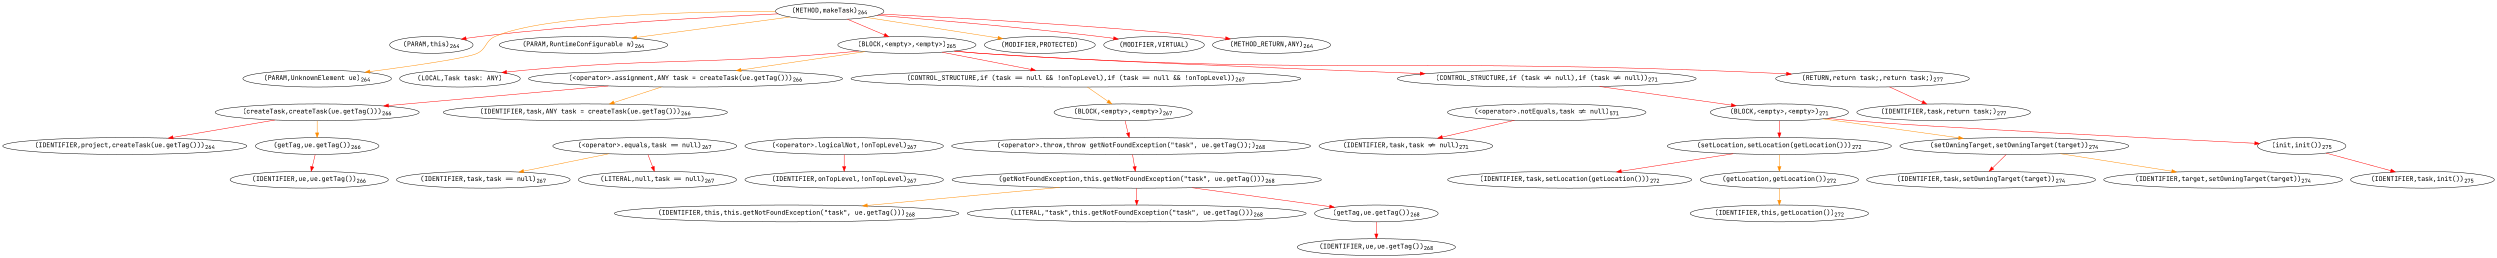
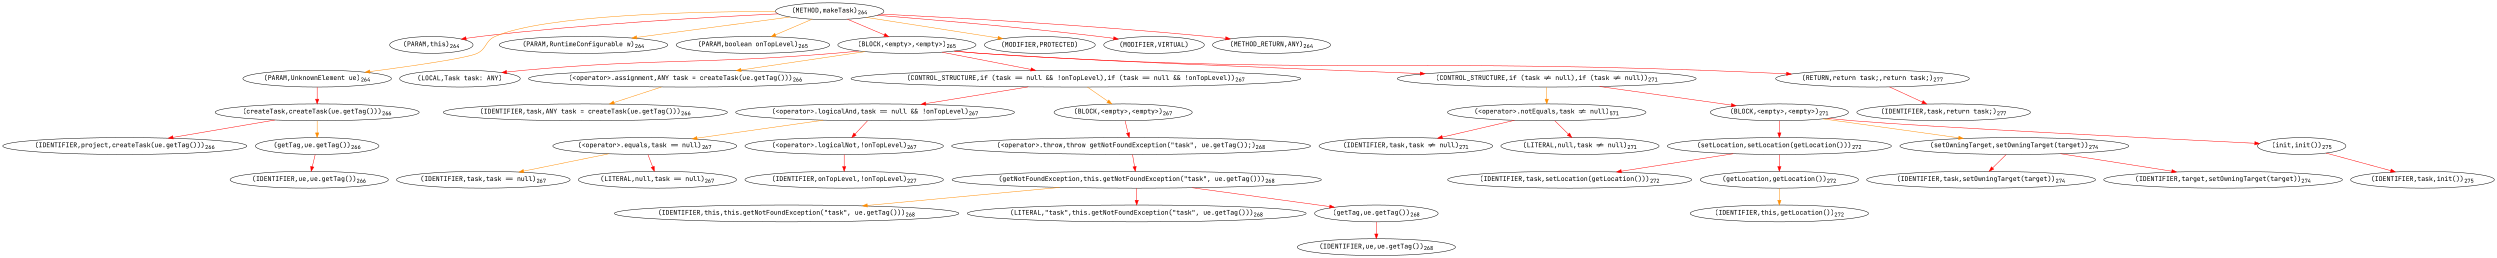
node "(PARAM,boolean onTopLevel)": added
edge "(CONTROL_STRUCTURE,if (task != null),if (task != null))" -> "(<operator>.notEquals,task != null)": added
edge "(<operator>.assignment,ANY task = createTask(ue.getTag()))" -> "(createTask,createTask(ue.getTag()))": now "(PARAM,UnknownElement ue)" -> "(createTask,createTask(ue.getTag()))"
node "(<operator>.logicalAnd,task == null && !onTopLevel)": added
node "(IDENTIFIER,project,createTask(ue.getTag()))": text "264" -> "266"
node "(LITERAL,null,task != null)": added
edge "(setLocation,setLocation(getLocation()))" -> "(getLocation,getLocation())": color darkorange -> red
edge "(setOwningTarget,setOwningTarget(target))" -> "(IDENTIFIER,target,setOwningTarget(target))": color darkorange -> red
node "(IDENTIFIER,onTopLevel,!onTopLevel)": text "267" -> "227"
